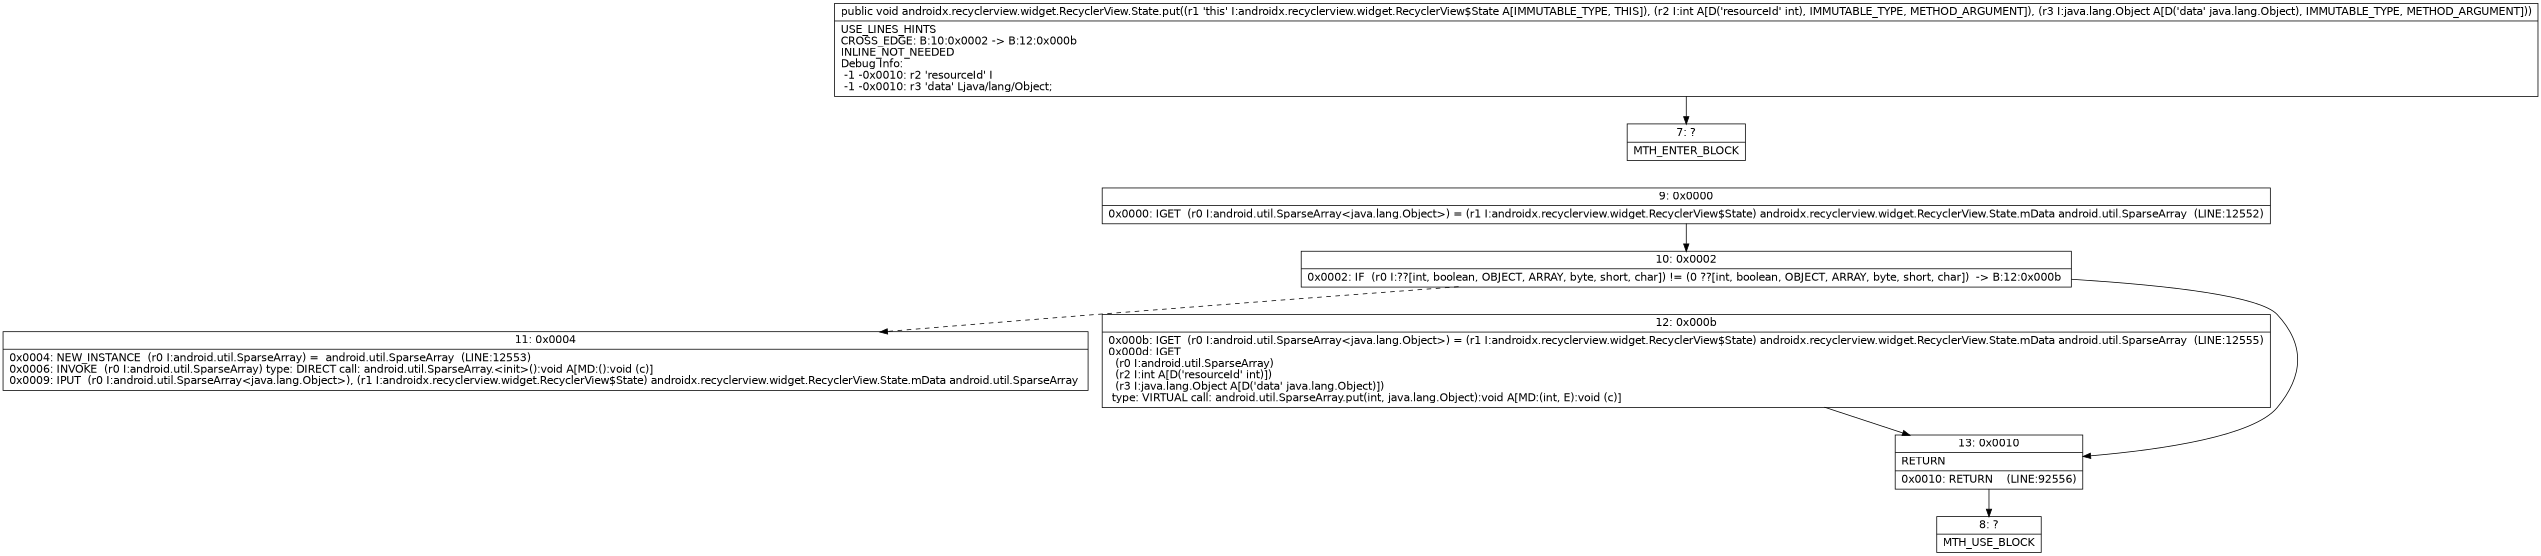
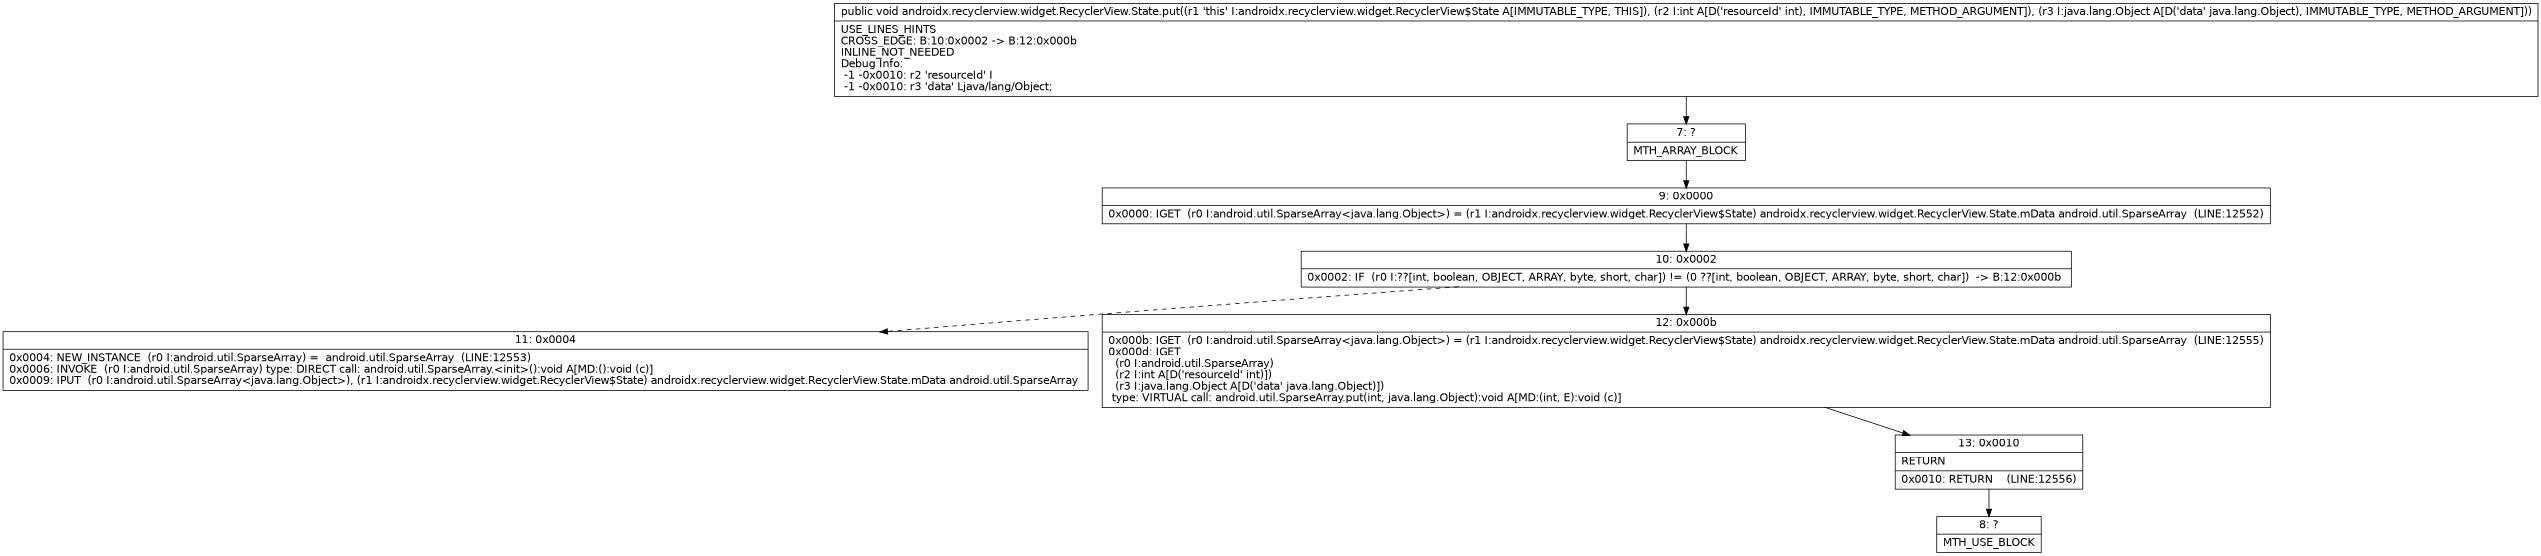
node "7: ?": text "MTH_ENTER_BLOCK" -> "MTH_ARRAY_BLOCK"
edge "7: ?" -> "9: 0x0000": added
edge "10: 0x0002" -> "13: 0x0010": now "10: 0x0002" -> "12: 0x000b"
node "13: 0x0010": text "0x0010: RETURN    (LINE:92556)" -> "0x0010: RETURN    (LINE:12556)"
